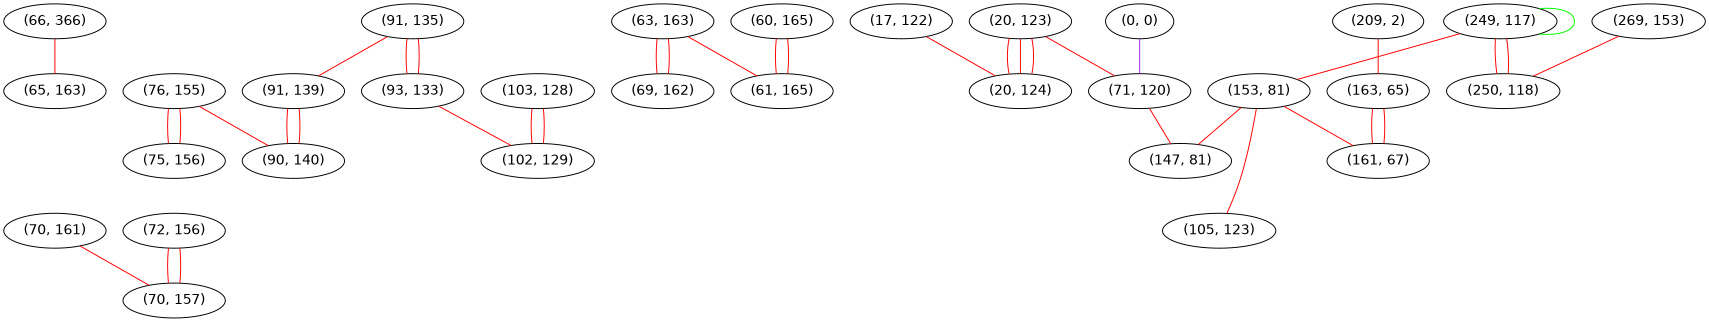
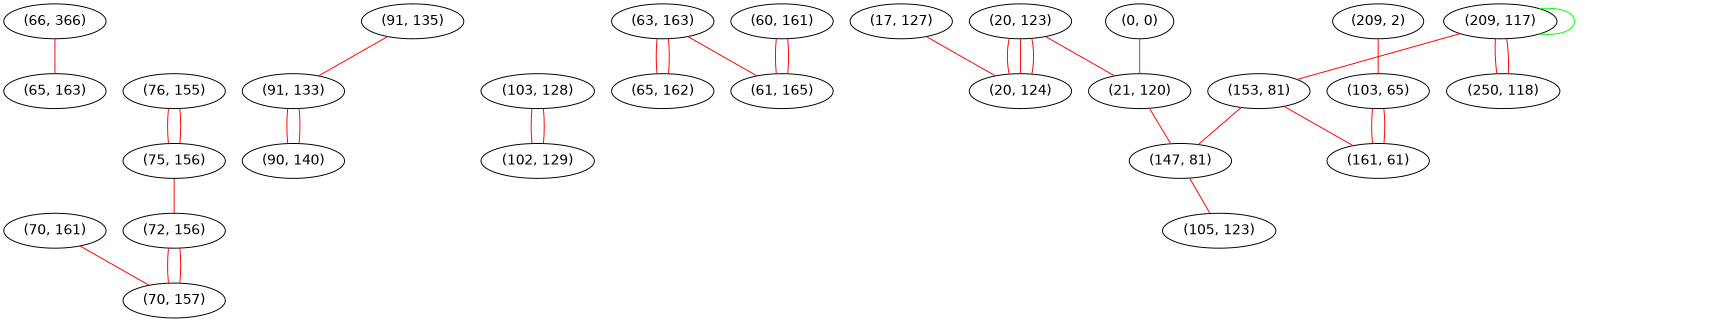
node "(60, 165)": label "(60, 165)" -> "(60, 161)"
node "(17, 122)": label "(17, 122)" -> "(17, 127)"
node "(249, 117)": label "(249, 117)" -> "(209, 117)"
node "(269, 153)": removed
node "(91, 139)": label "(91, 139)" -> "(91, 133)"
node "(93, 133)": removed
node "(69, 162)": label "(69, 162)" -> "(65, 162)"
node "(71, 120)": label "(71, 120)" -> "(21, 120)"
node "(163, 65)": label "(163, 65)" -> "(103, 65)"
edge "(76, 155)" -- "(90, 140)": removed
node "(161, 67)": label "(161, 67)" -> "(161, 61)"
edge "(153, 81)" -- "(105, 123)": now "(147, 81)" -- "(105, 123)"
edge "(75, 156)" -- "(72, 156)": added
